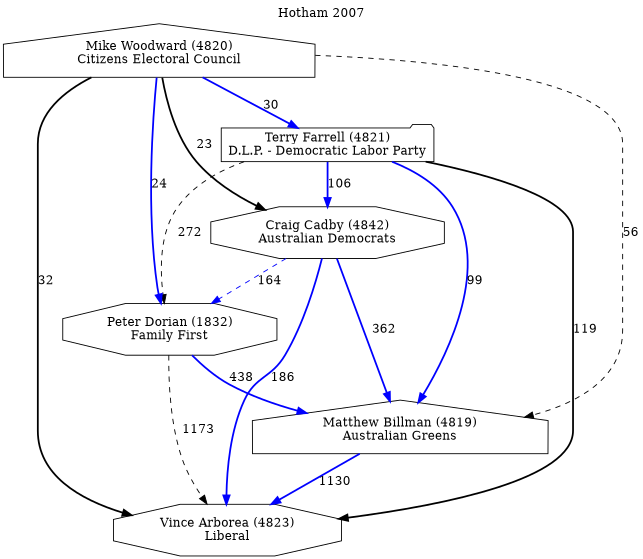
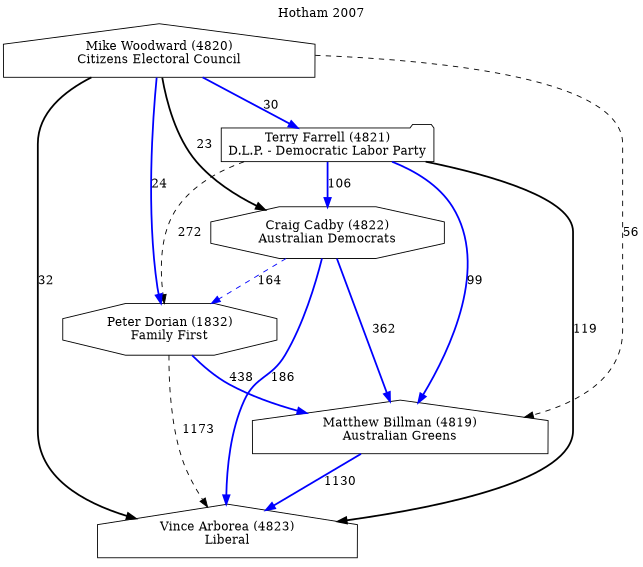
node "Craig Cadby (4842) Australian Democrats": label "Craig Cadby (4842) Australian Democrats" -> "Craig Cadby (4822) Australian Democrats"
node "Vince Arborea (4823) Liberal": shape octagon -> house
